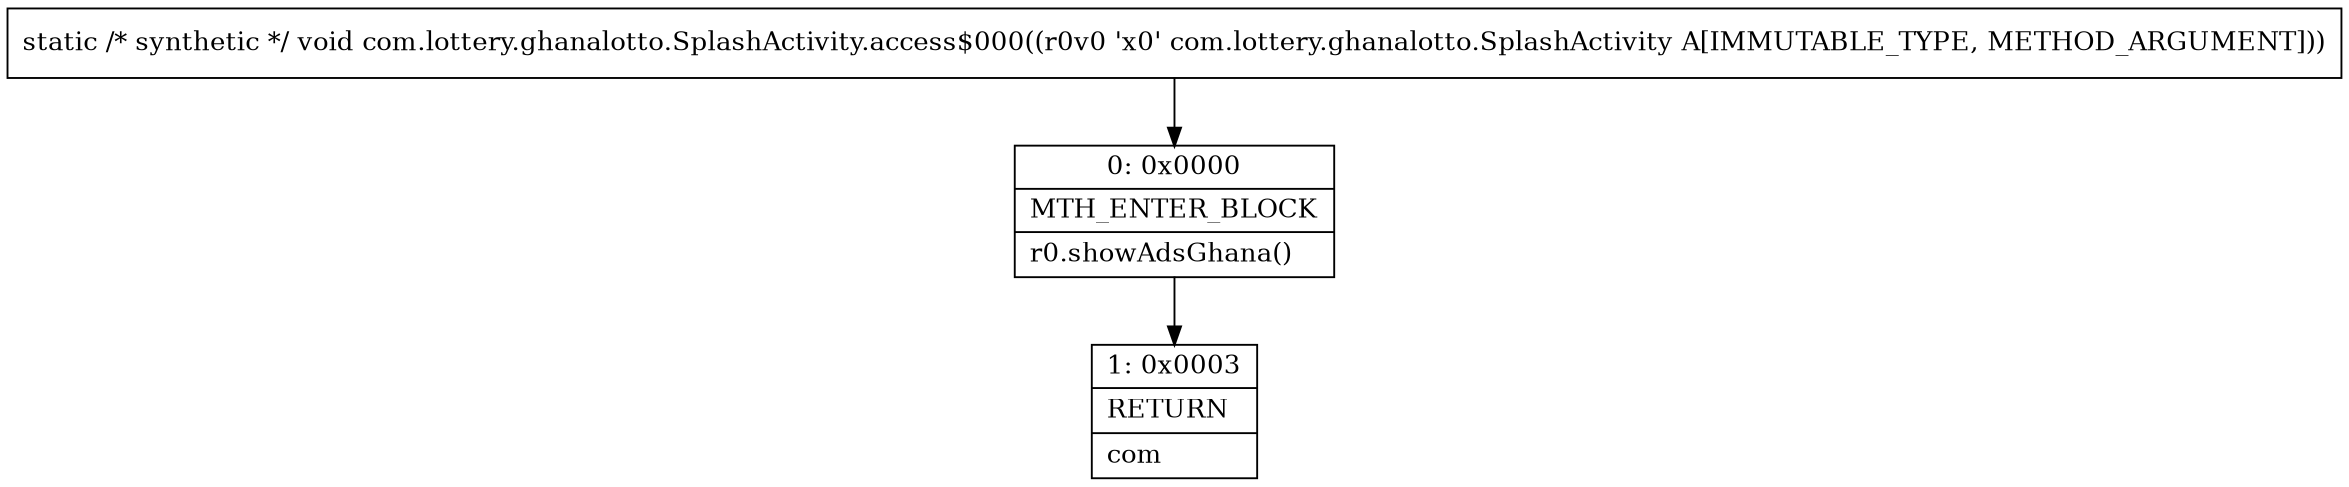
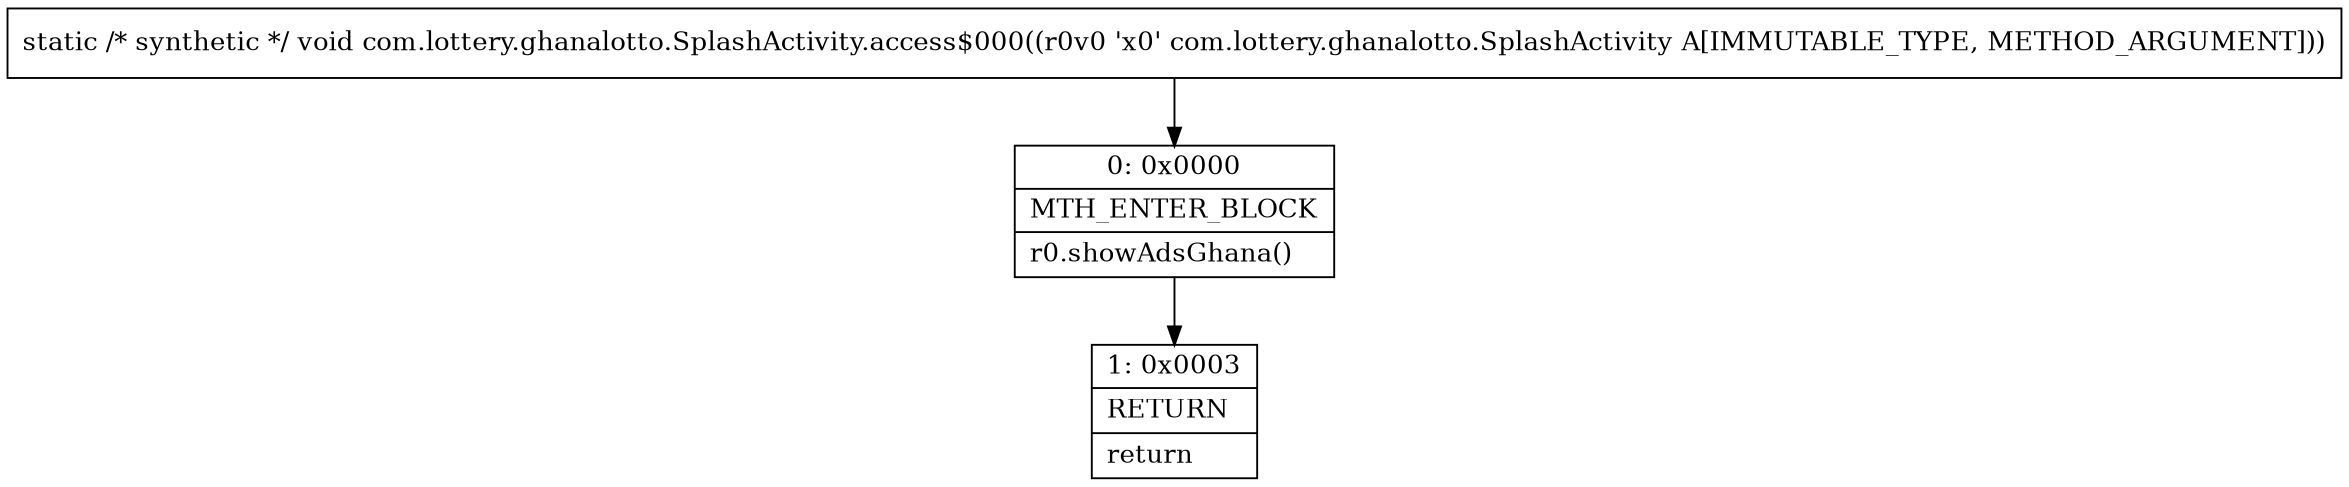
node "1: 0x0003": text "com" -> "return"
